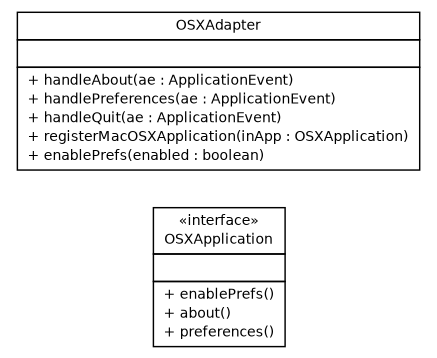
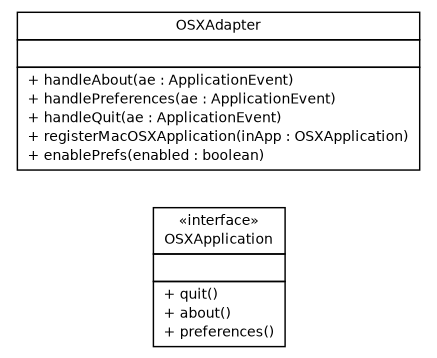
node "OSXApplication": text "+ enablePrefs()" -> "+ quit()"
